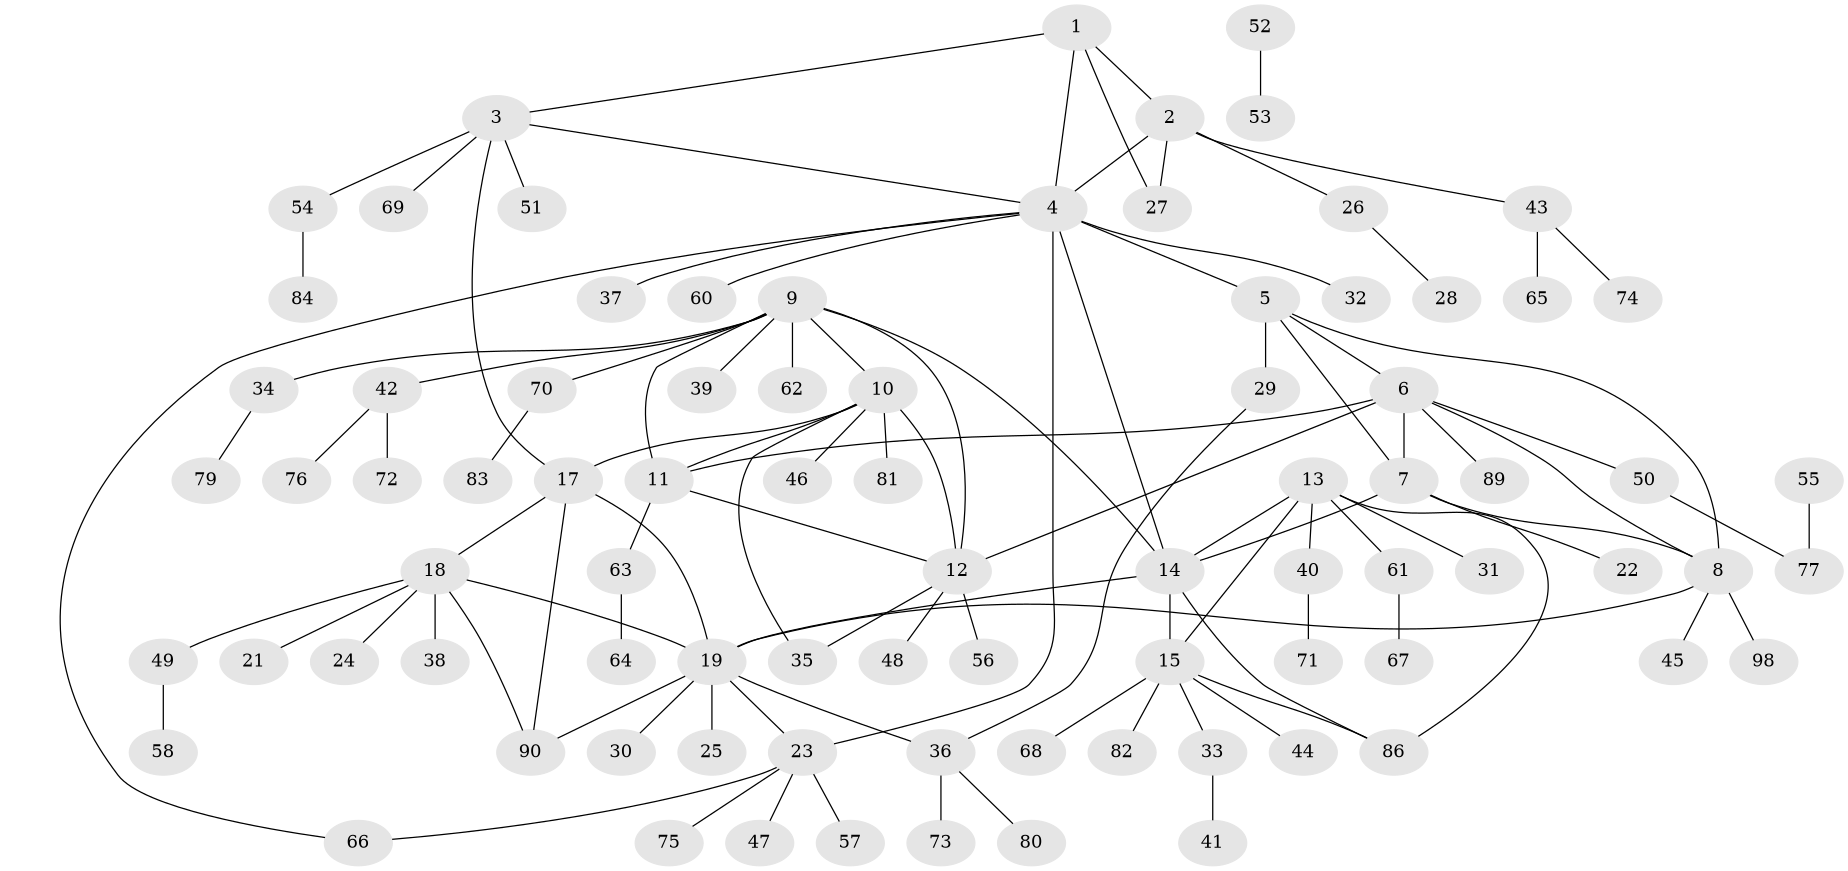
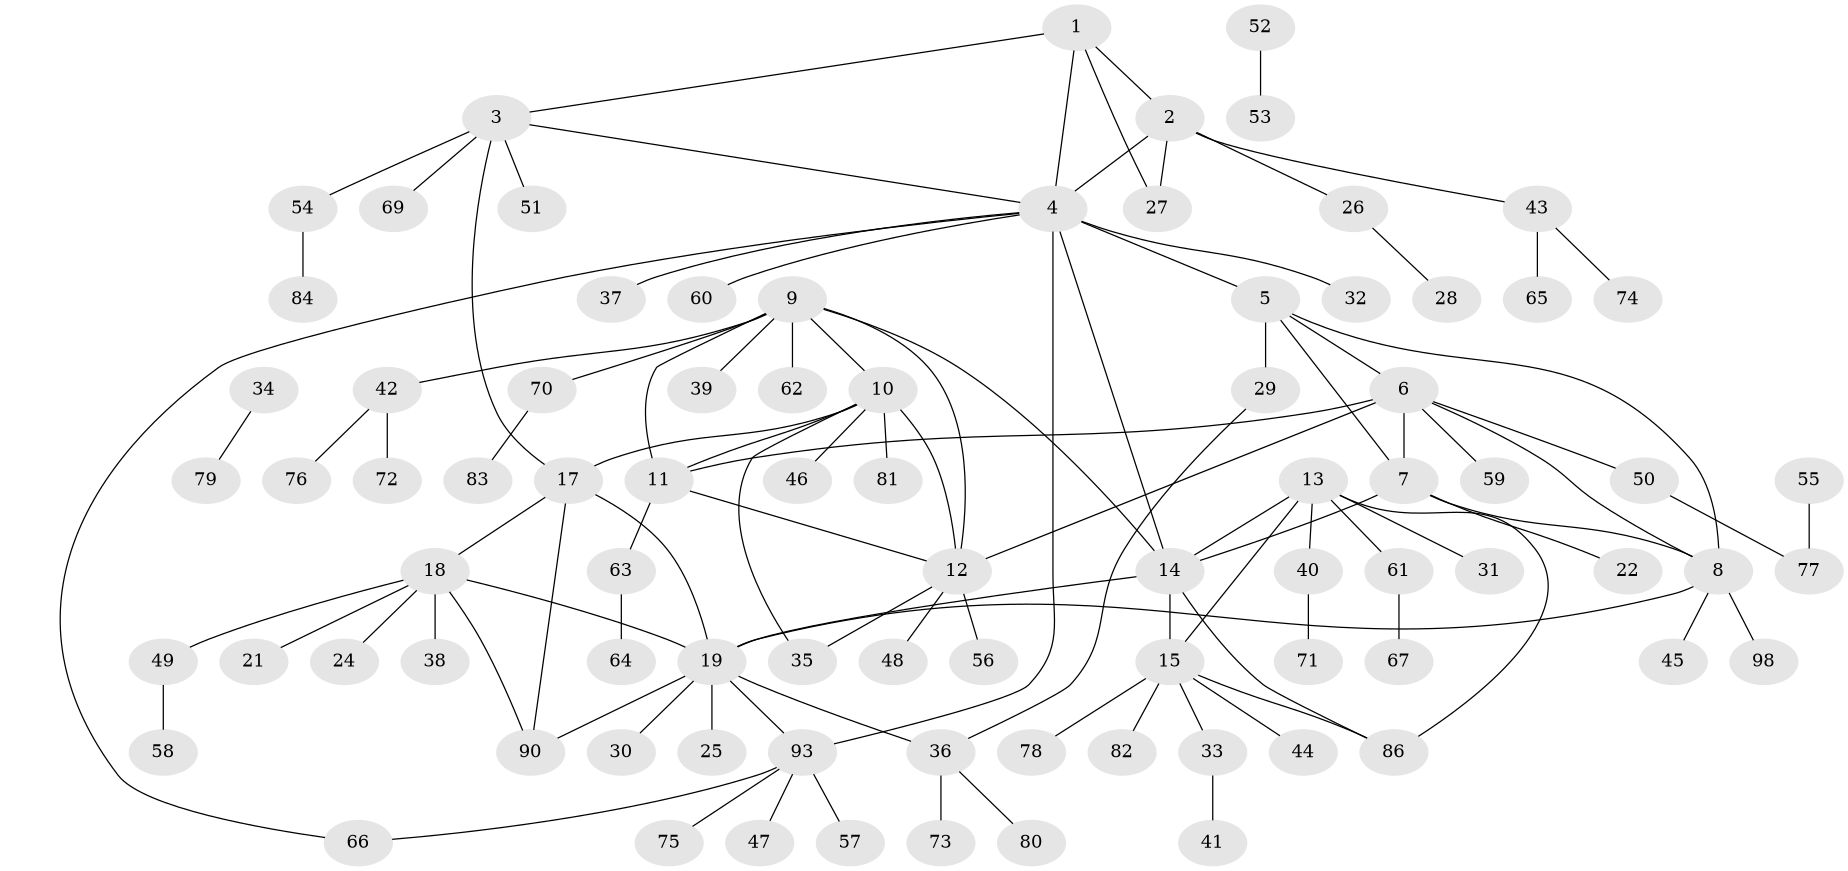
edge "9" -- "34": removed
node "89": label "89" -> "59"
node "23": label "23" -> "93"
node "68": label "68" -> "78"
